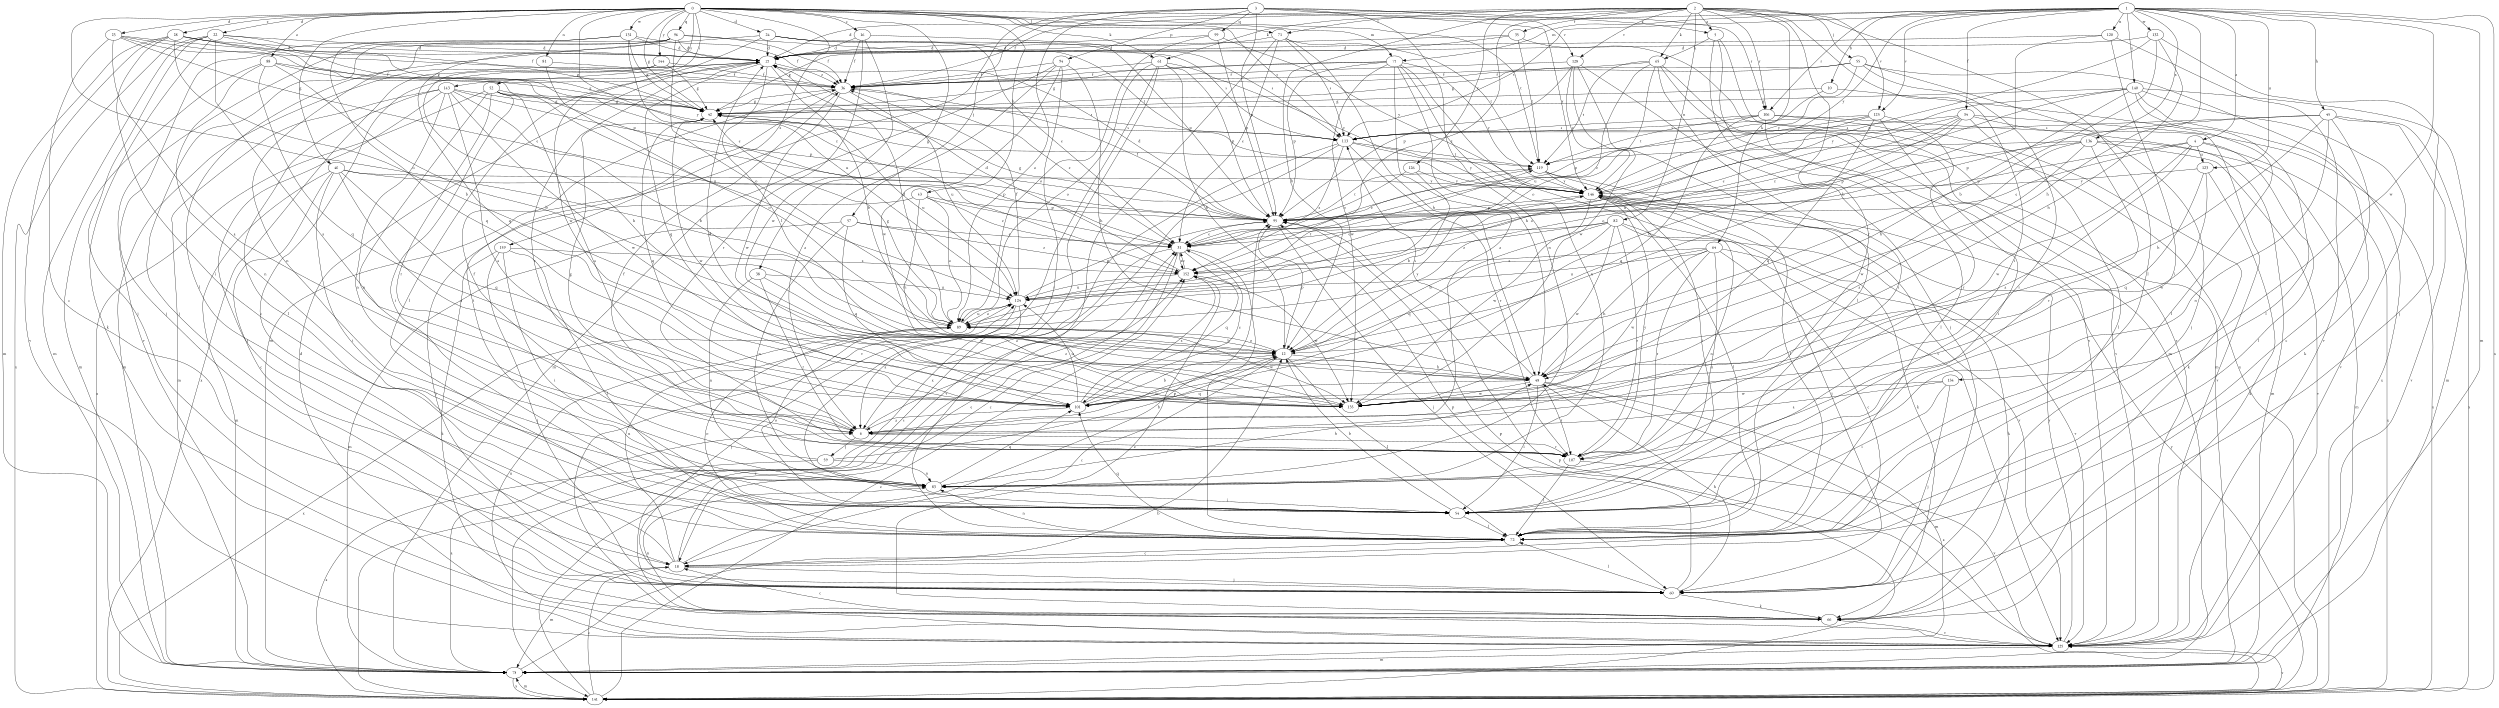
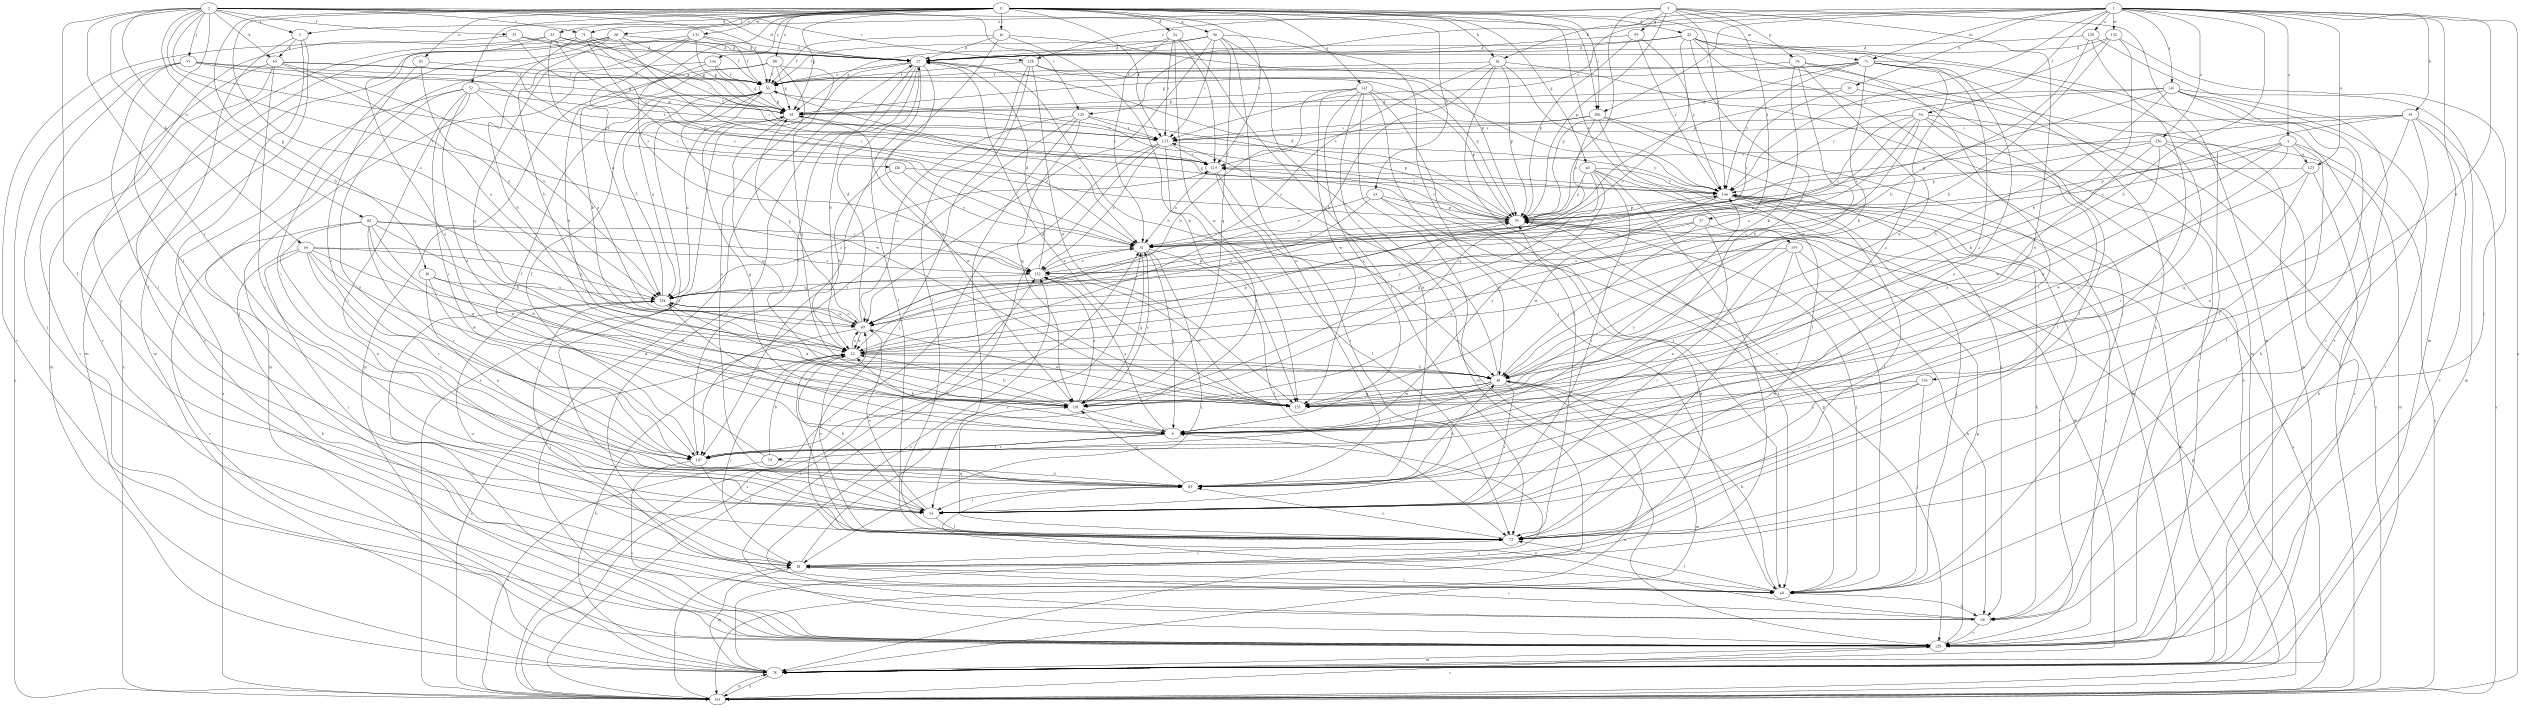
edge "25" -> "48": label "l" -> "h"
edge "18" -> "25": reversed
edge "81" -> "107": added, label "r"
